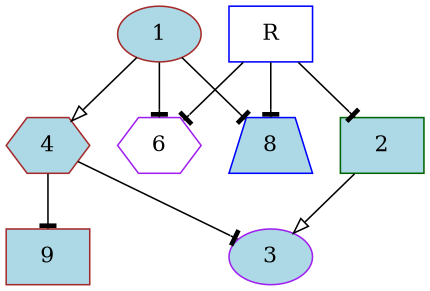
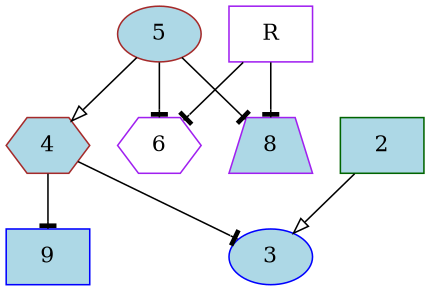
node "1": label "1" -> "5"
node "R": color blue -> purple
edge "R" -> "2": removed
node "8": color blue -> purple
node "9": color brown -> blue
node "3": color purple -> blue
